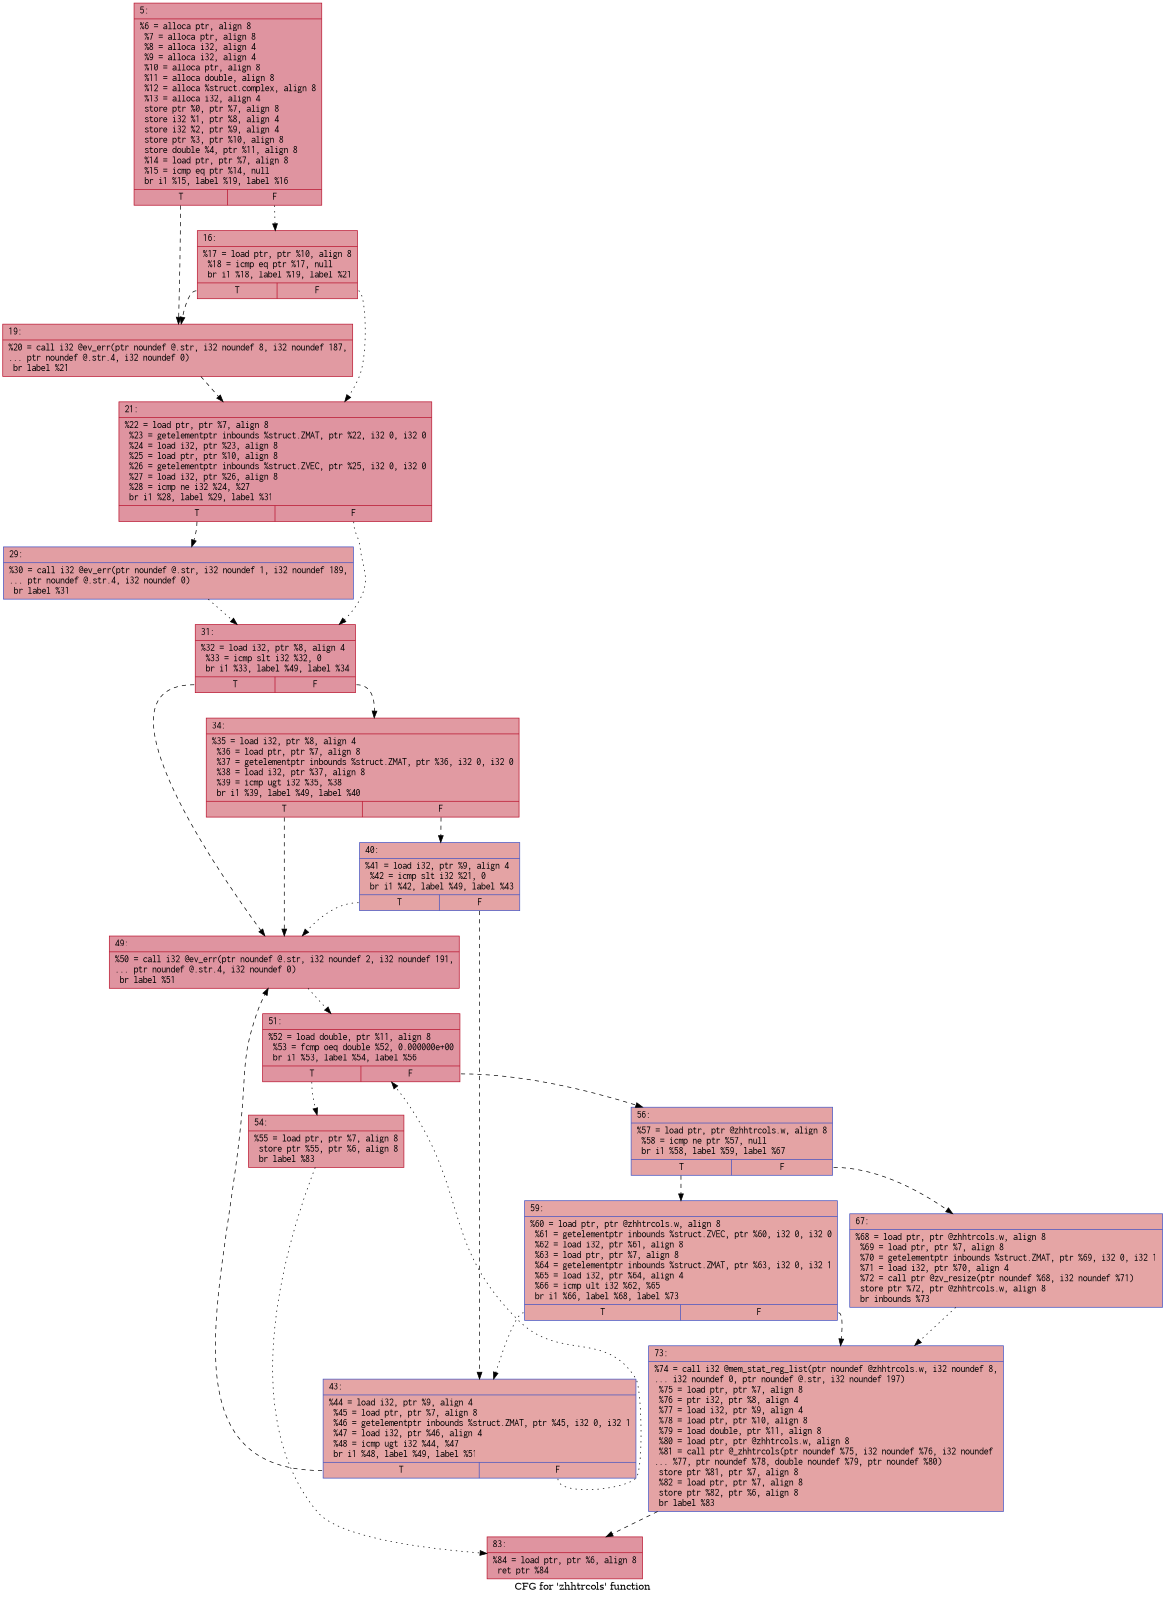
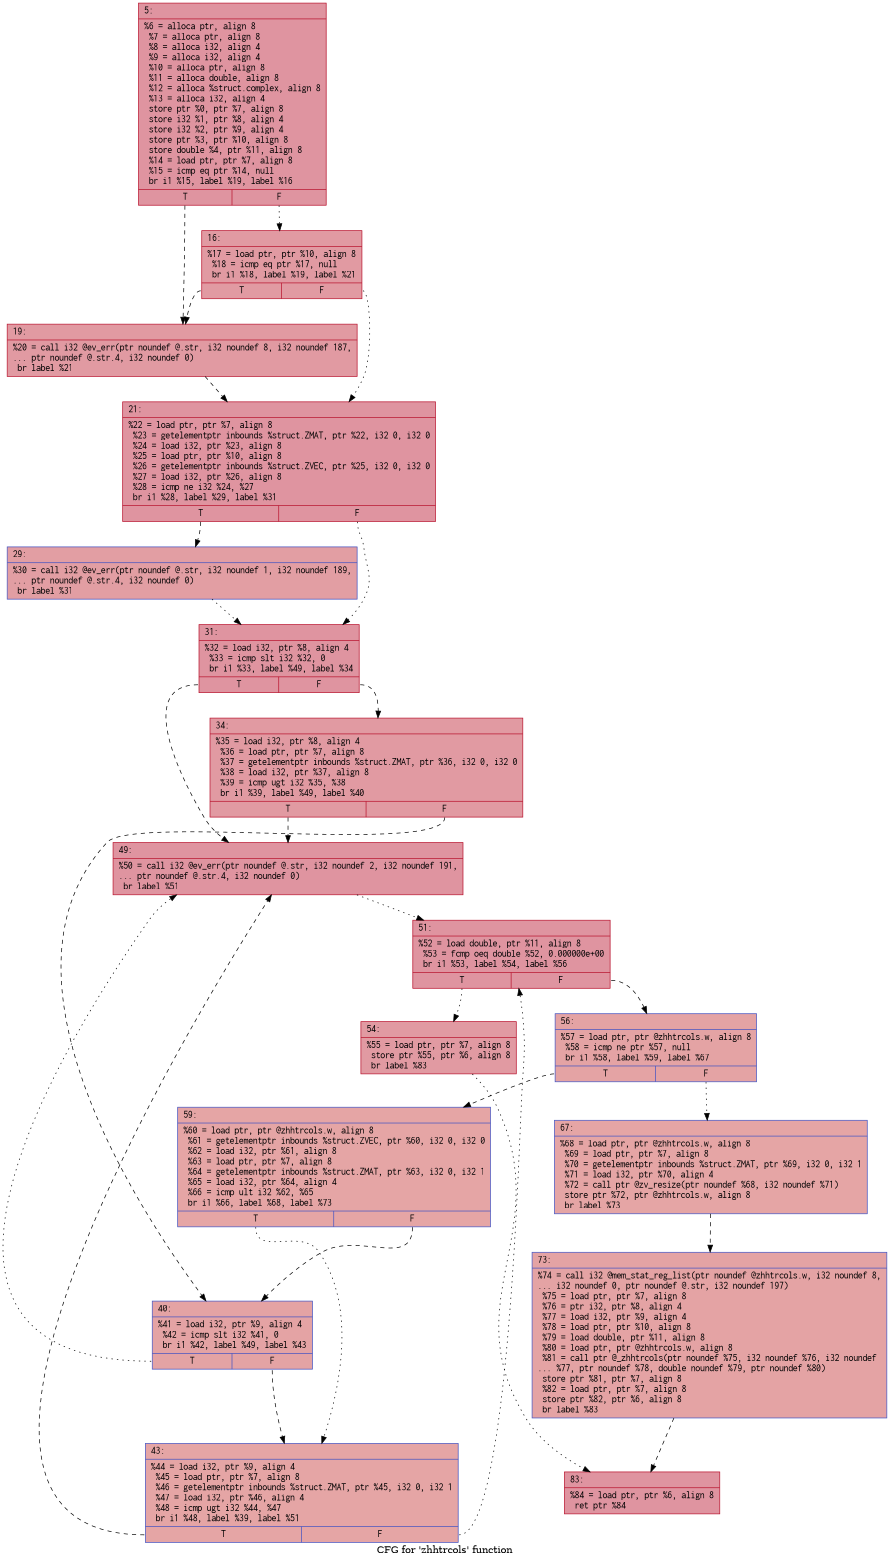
node "40:": text "%42 = icmp slt i32 %21, 0" -> "%42 = icmp slt i32 %41, 0"
edge "56:" -> "67:": style dashed -> dotted
node "67:": text "br inbounds %73" -> "br label %73"
edge "67:" -> "73:": style dotted -> dashed
edge "59:" -> "73:": now "59:" -> "40:"
node "43:": text "br i1 %48, label %49, label %51" -> "br i1 %48, label %39, label %51"
